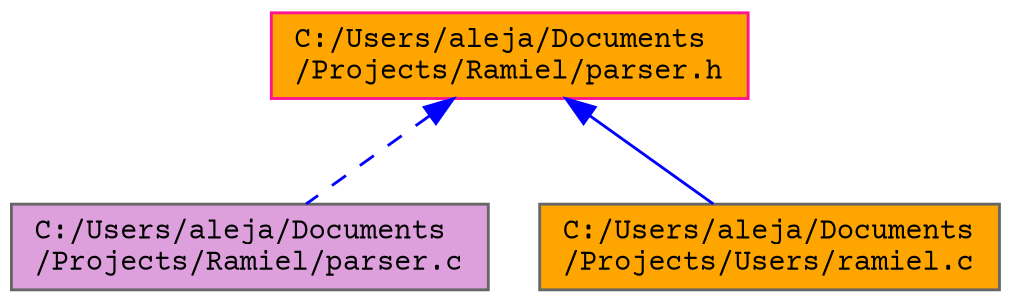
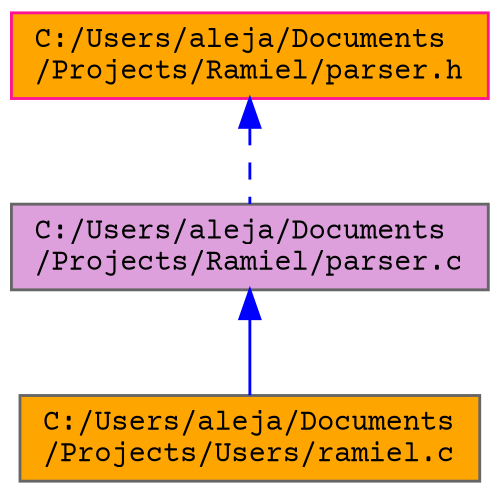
edge "C:/Users/aleja/Documents /Projects/Users/ramiel.c" -> "C:/Users/aleja/Documents /Projects/Ramiel/parser.h": now "C:/Users/aleja/Documents /Projects/Users/ramiel.c" -> "C:/Users/aleja/Documents /Projects/Ramiel/parser.c"
